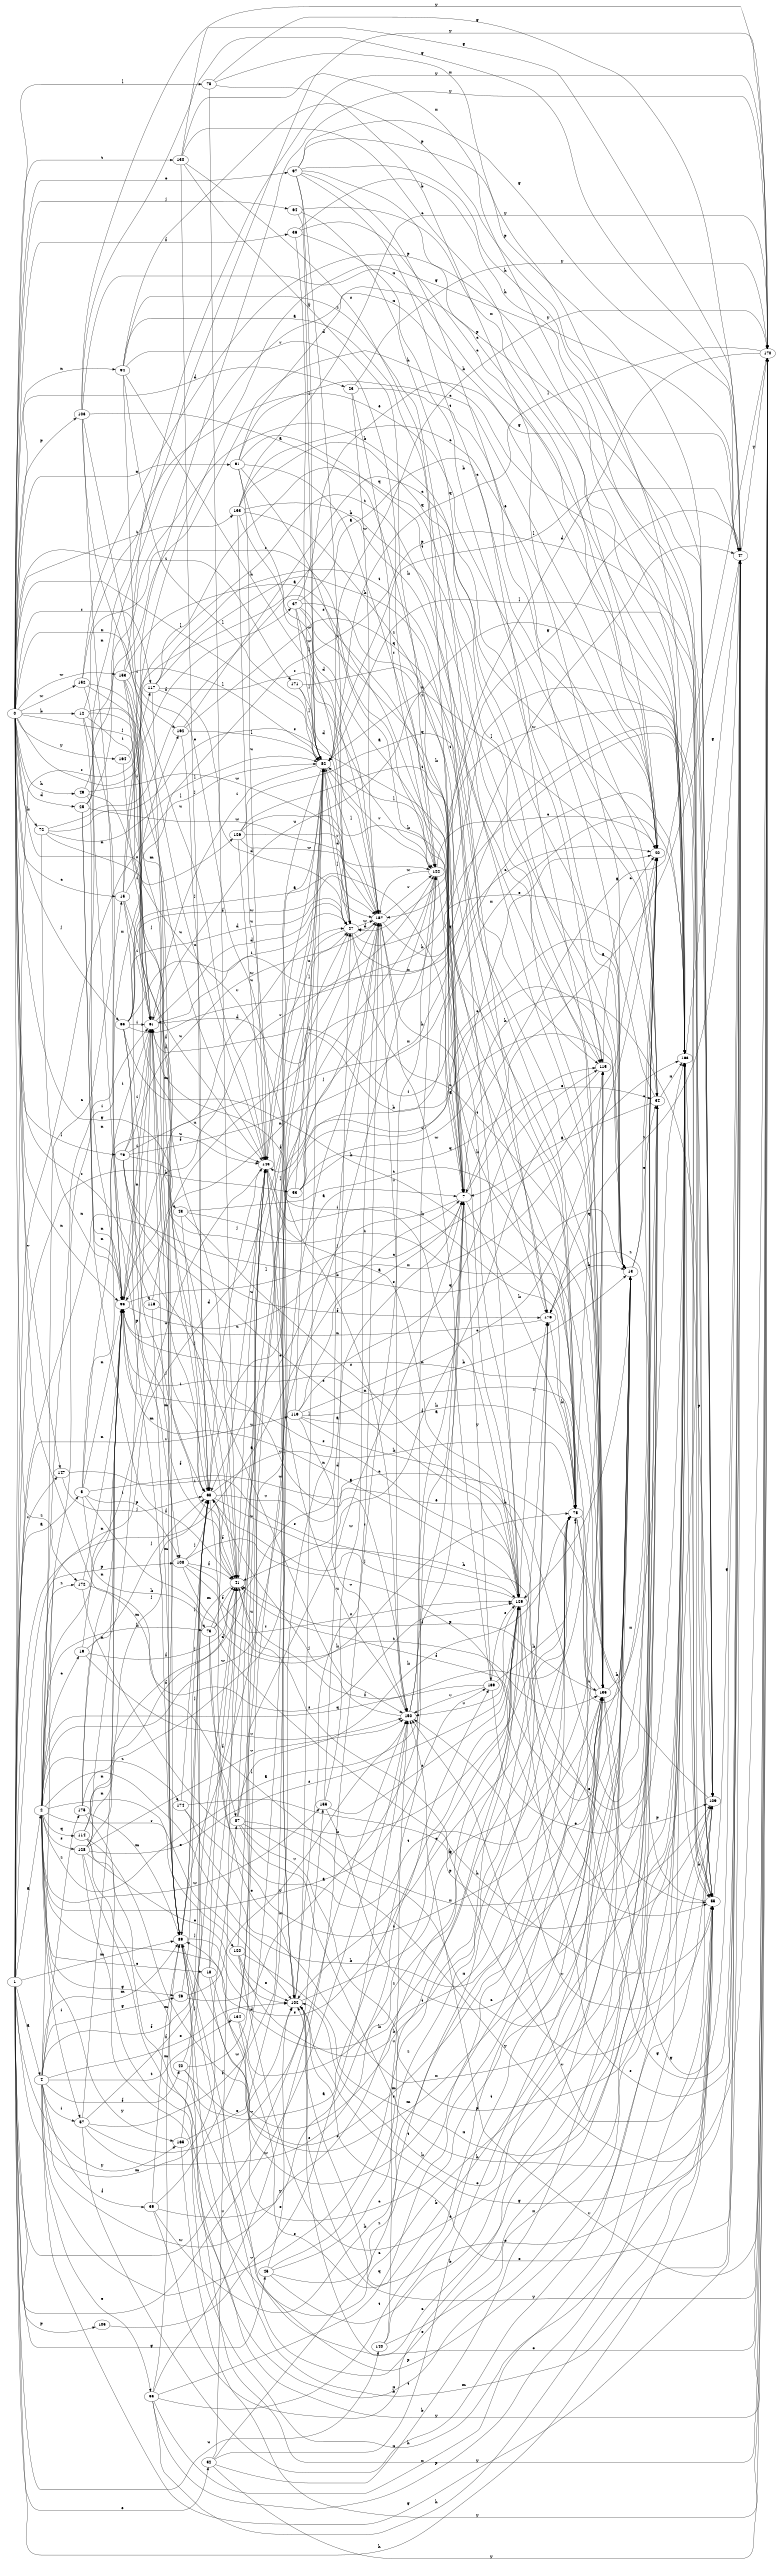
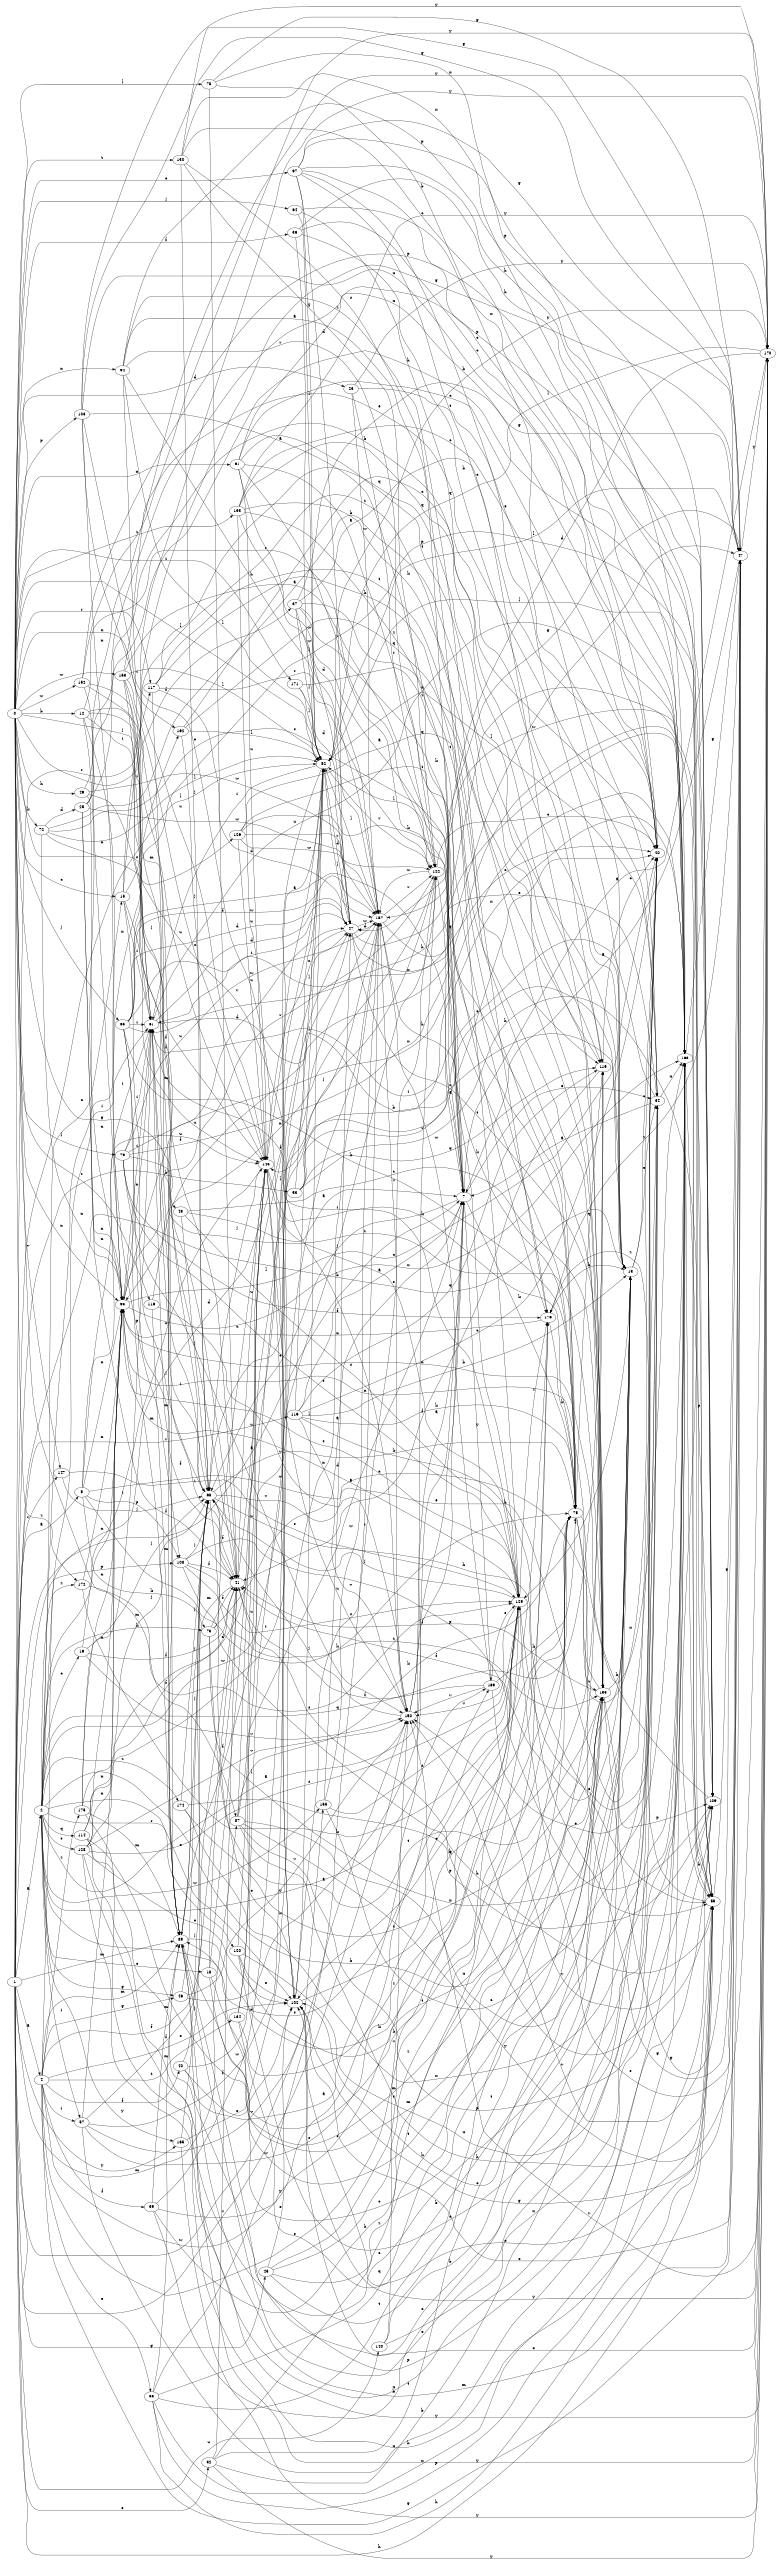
node "164": removed
edge "0" -> "25": now "72" -> "25"
node "105": removed
